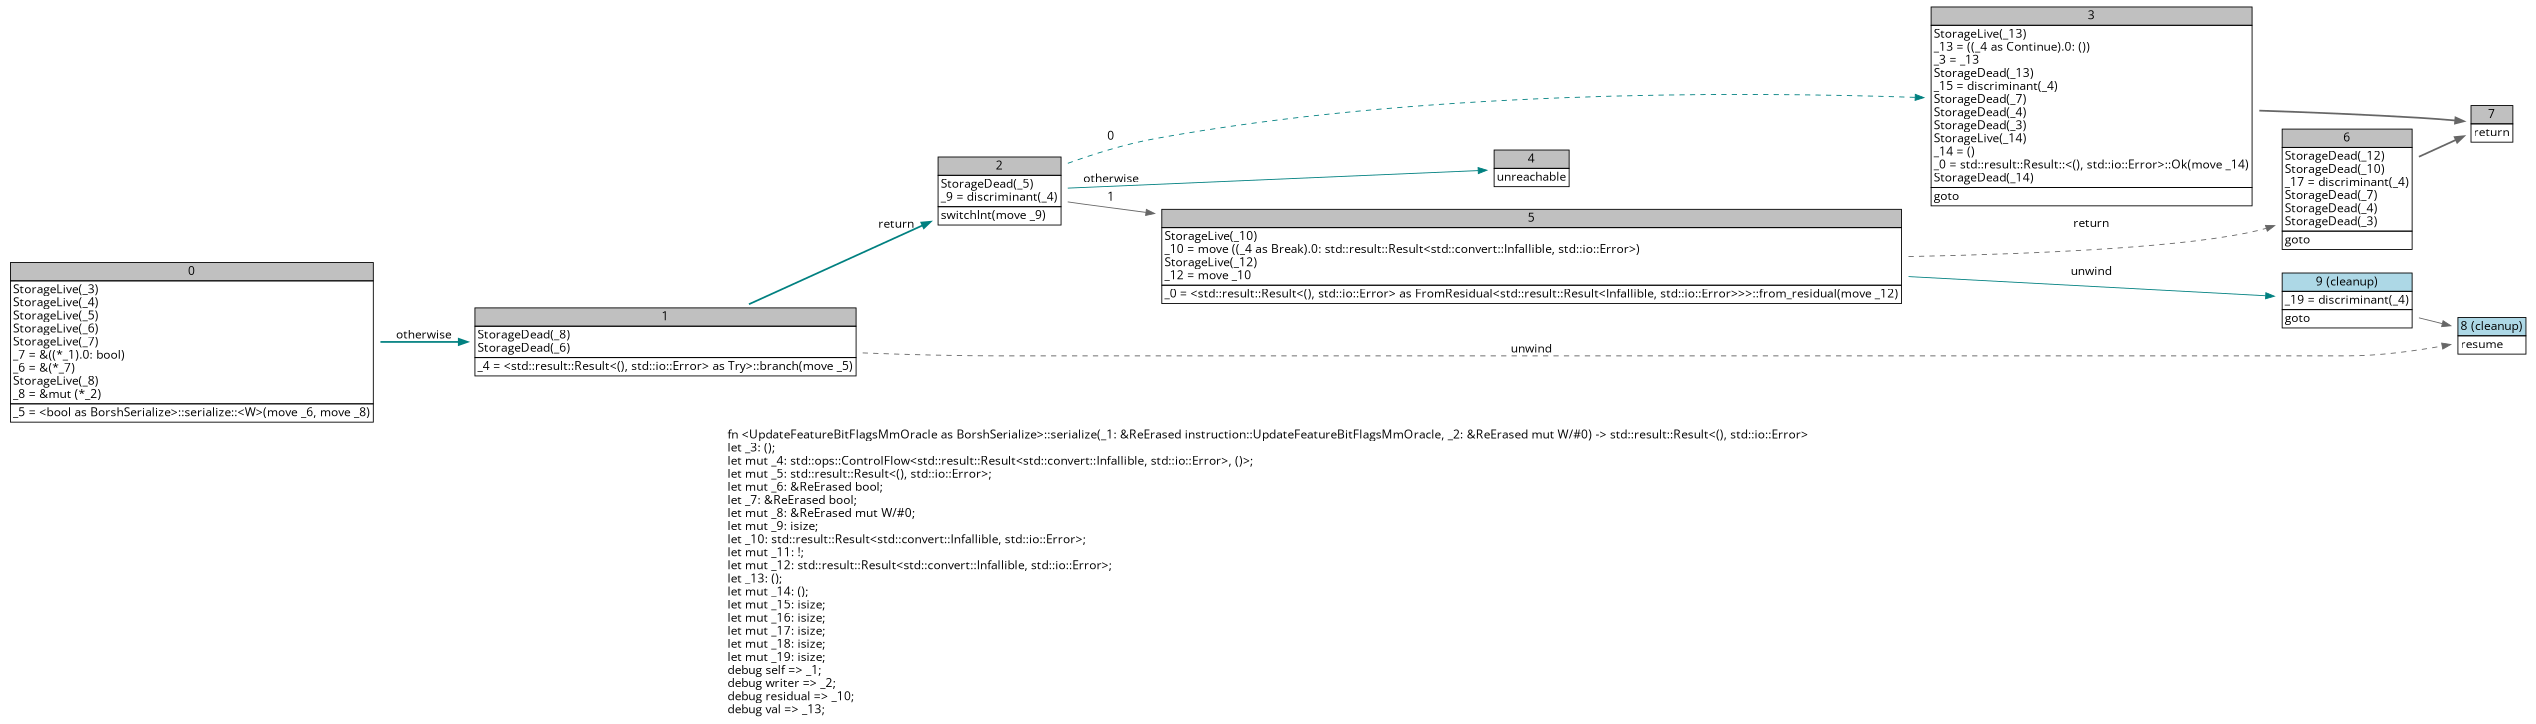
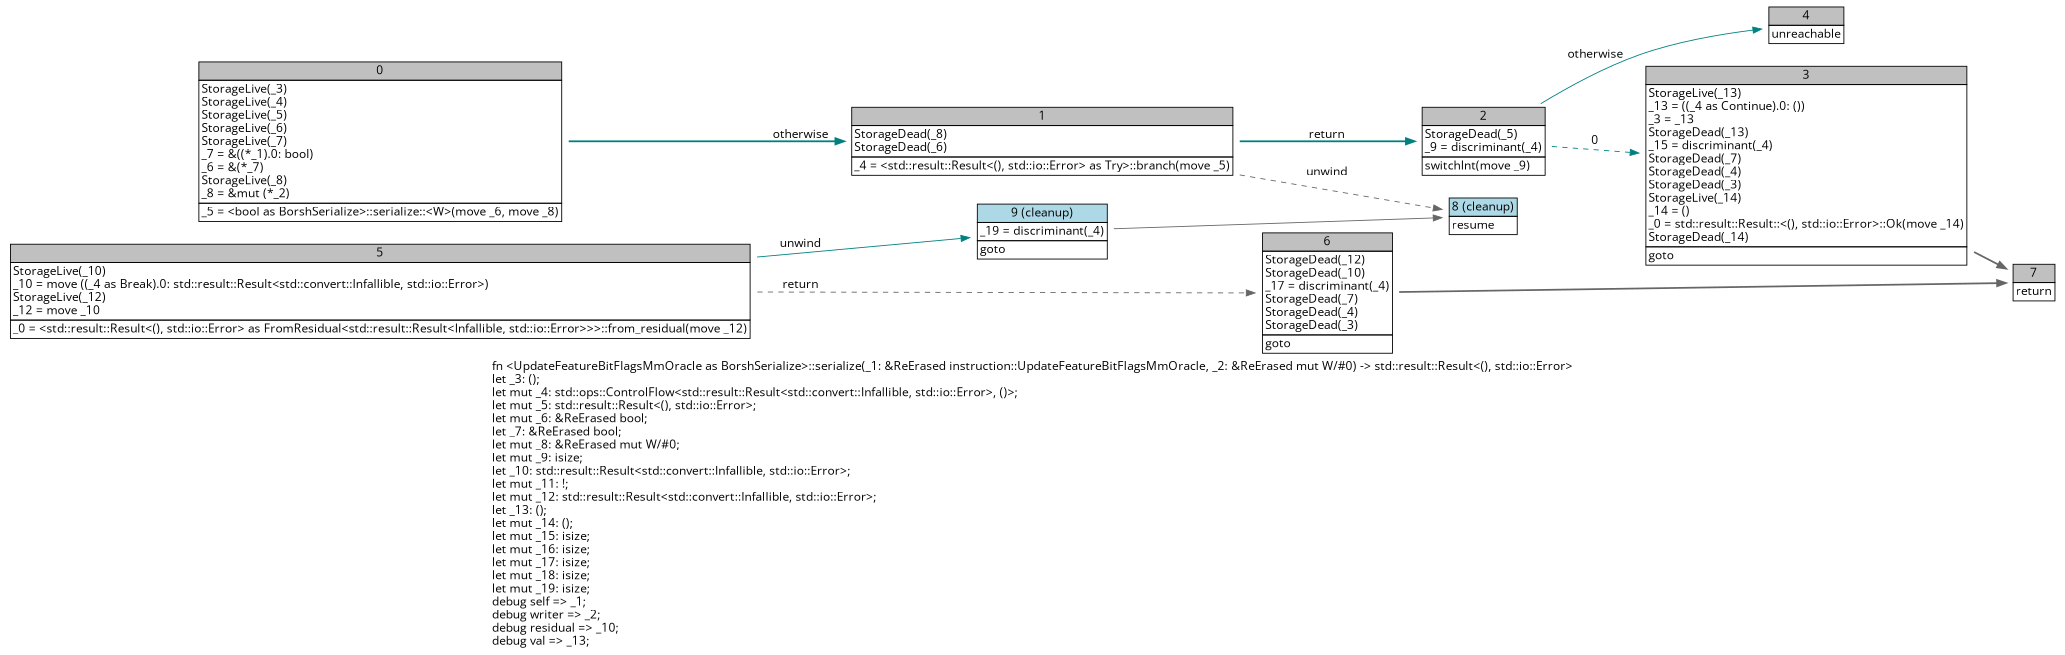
edge "2" -> "5": removed, label "1"
